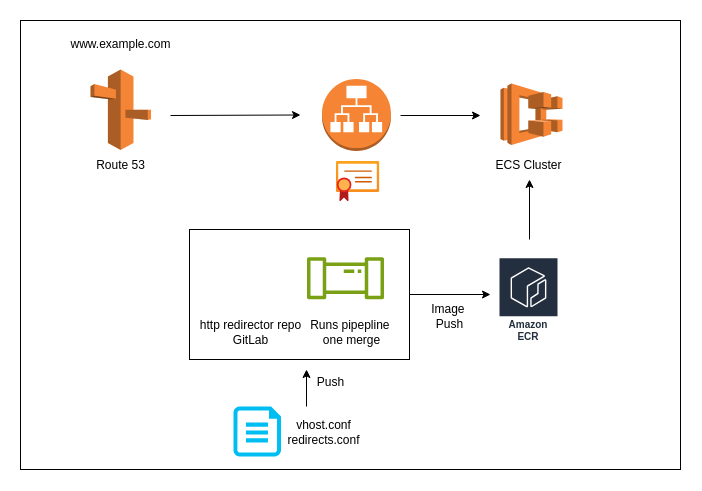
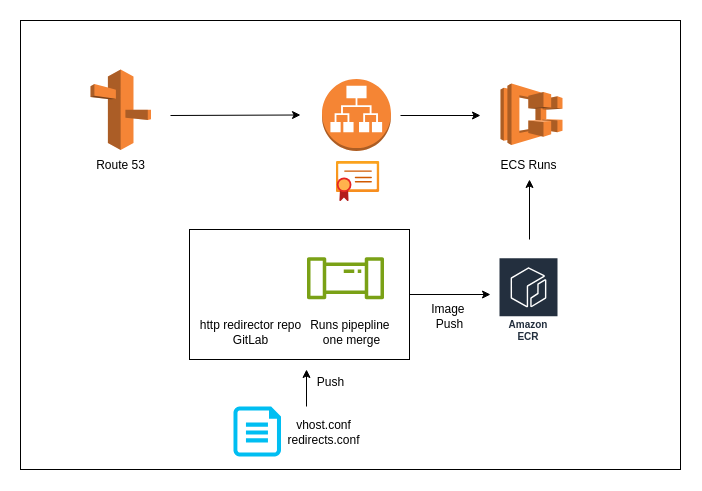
node "www.example.com": removed
node "ECS Cluster": label "ECS Cluster" -> "ECS Runs"
